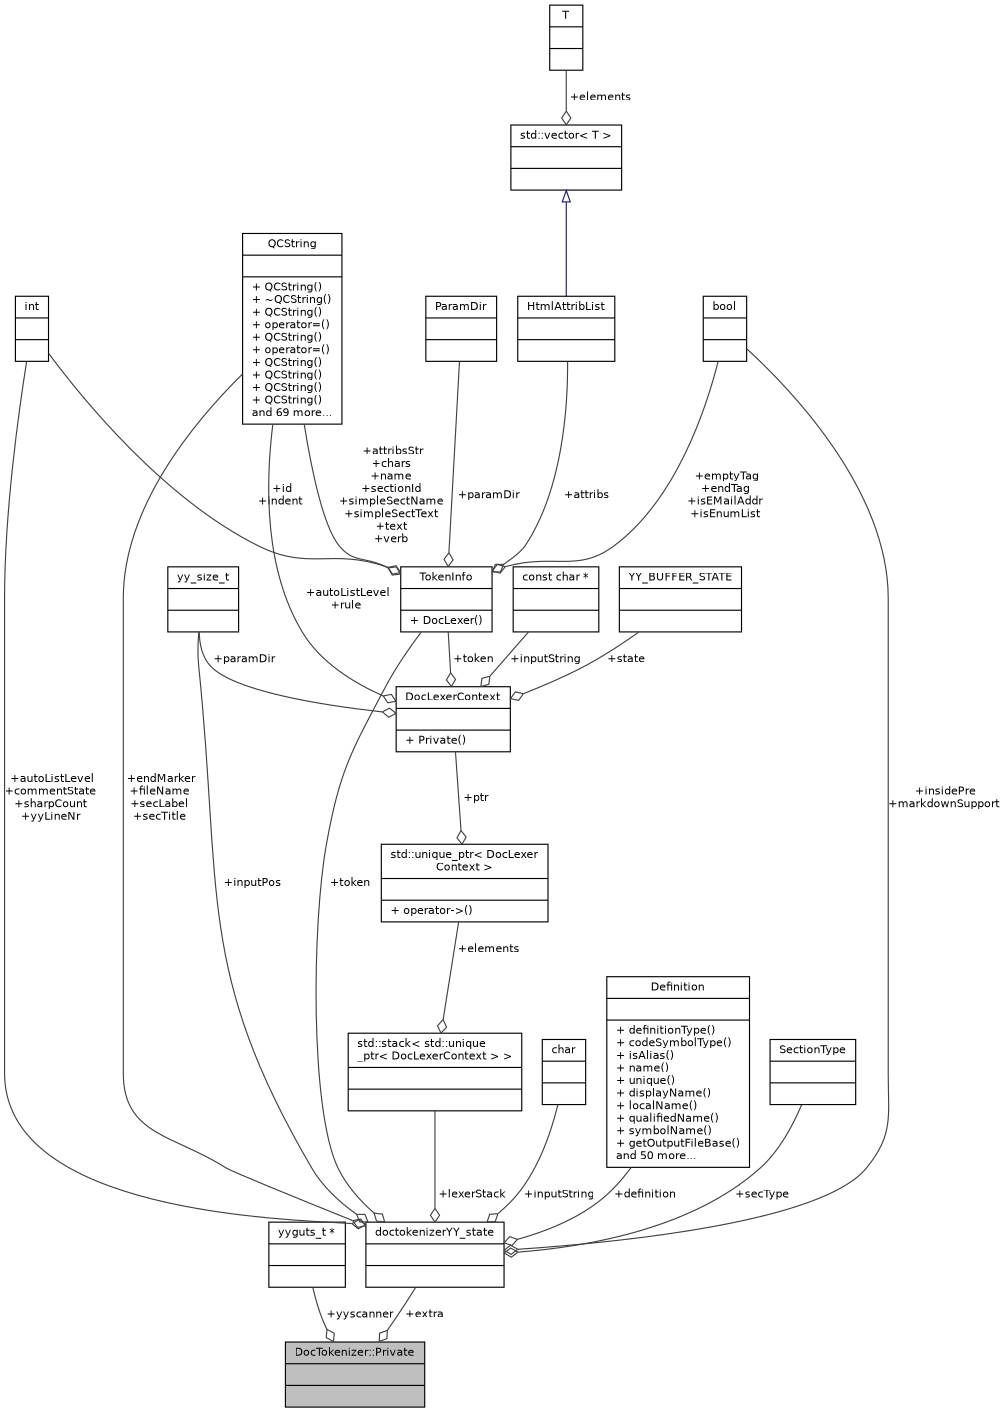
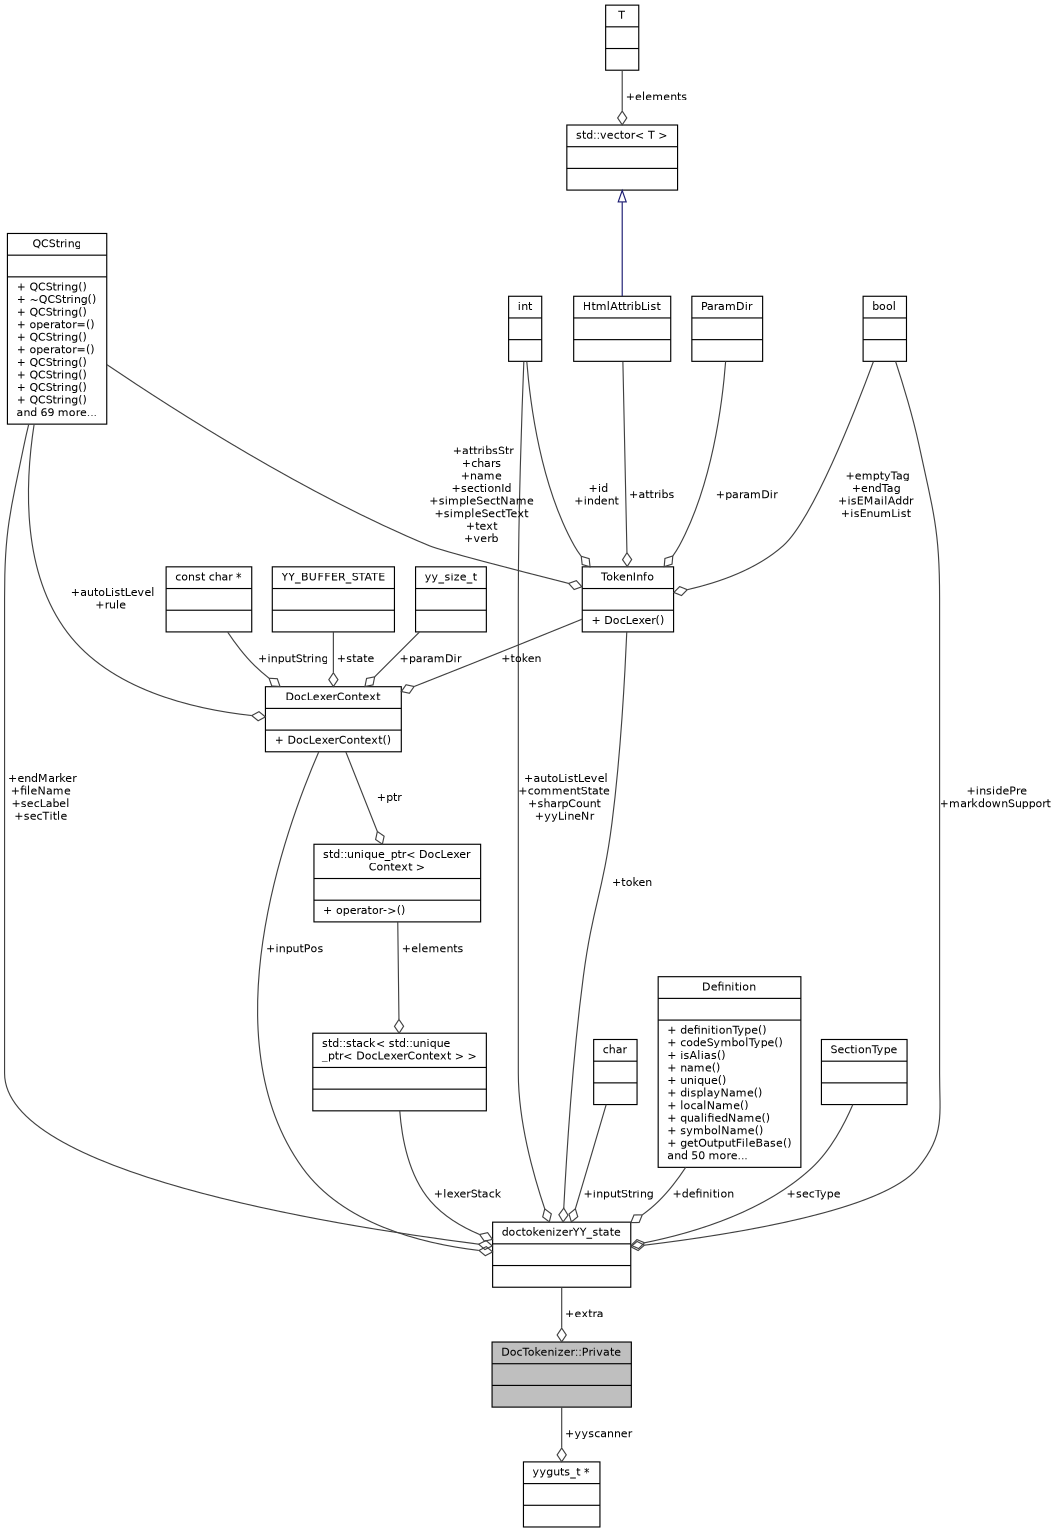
node "DocLexerContext": text "+ Private()" -> "+ DocLexerContext()"
edge "yy_size_t" -> "doctokenizerYY_state": now "DocLexerContext" -> "doctokenizerYY_state"
edge "yyguts_t *" -> "DocTokenizer::Private": reversed
